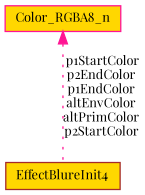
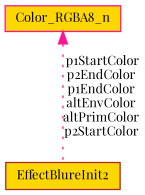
node "EffectBlureInit4": label "EffectBlureInit4" -> "EffectBlureInit2"
